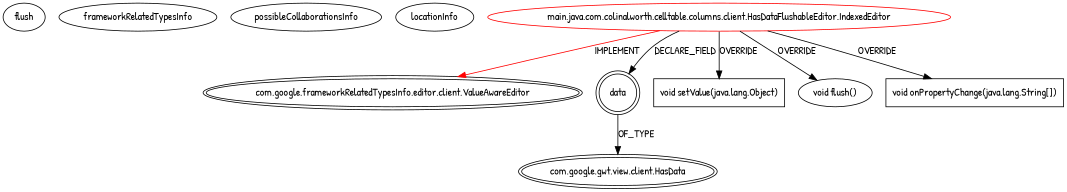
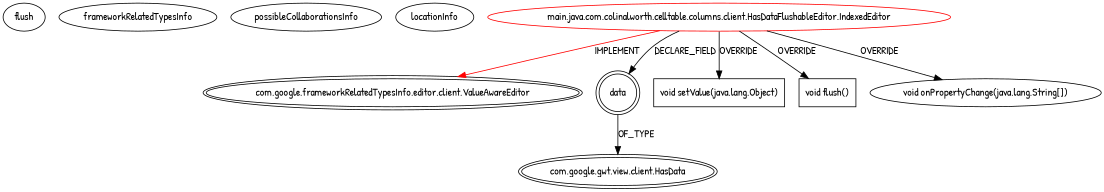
node "void flush()": shape ellipse -> box
node "void onPropertyChange(java.lang.String[])": shape box -> ellipse
